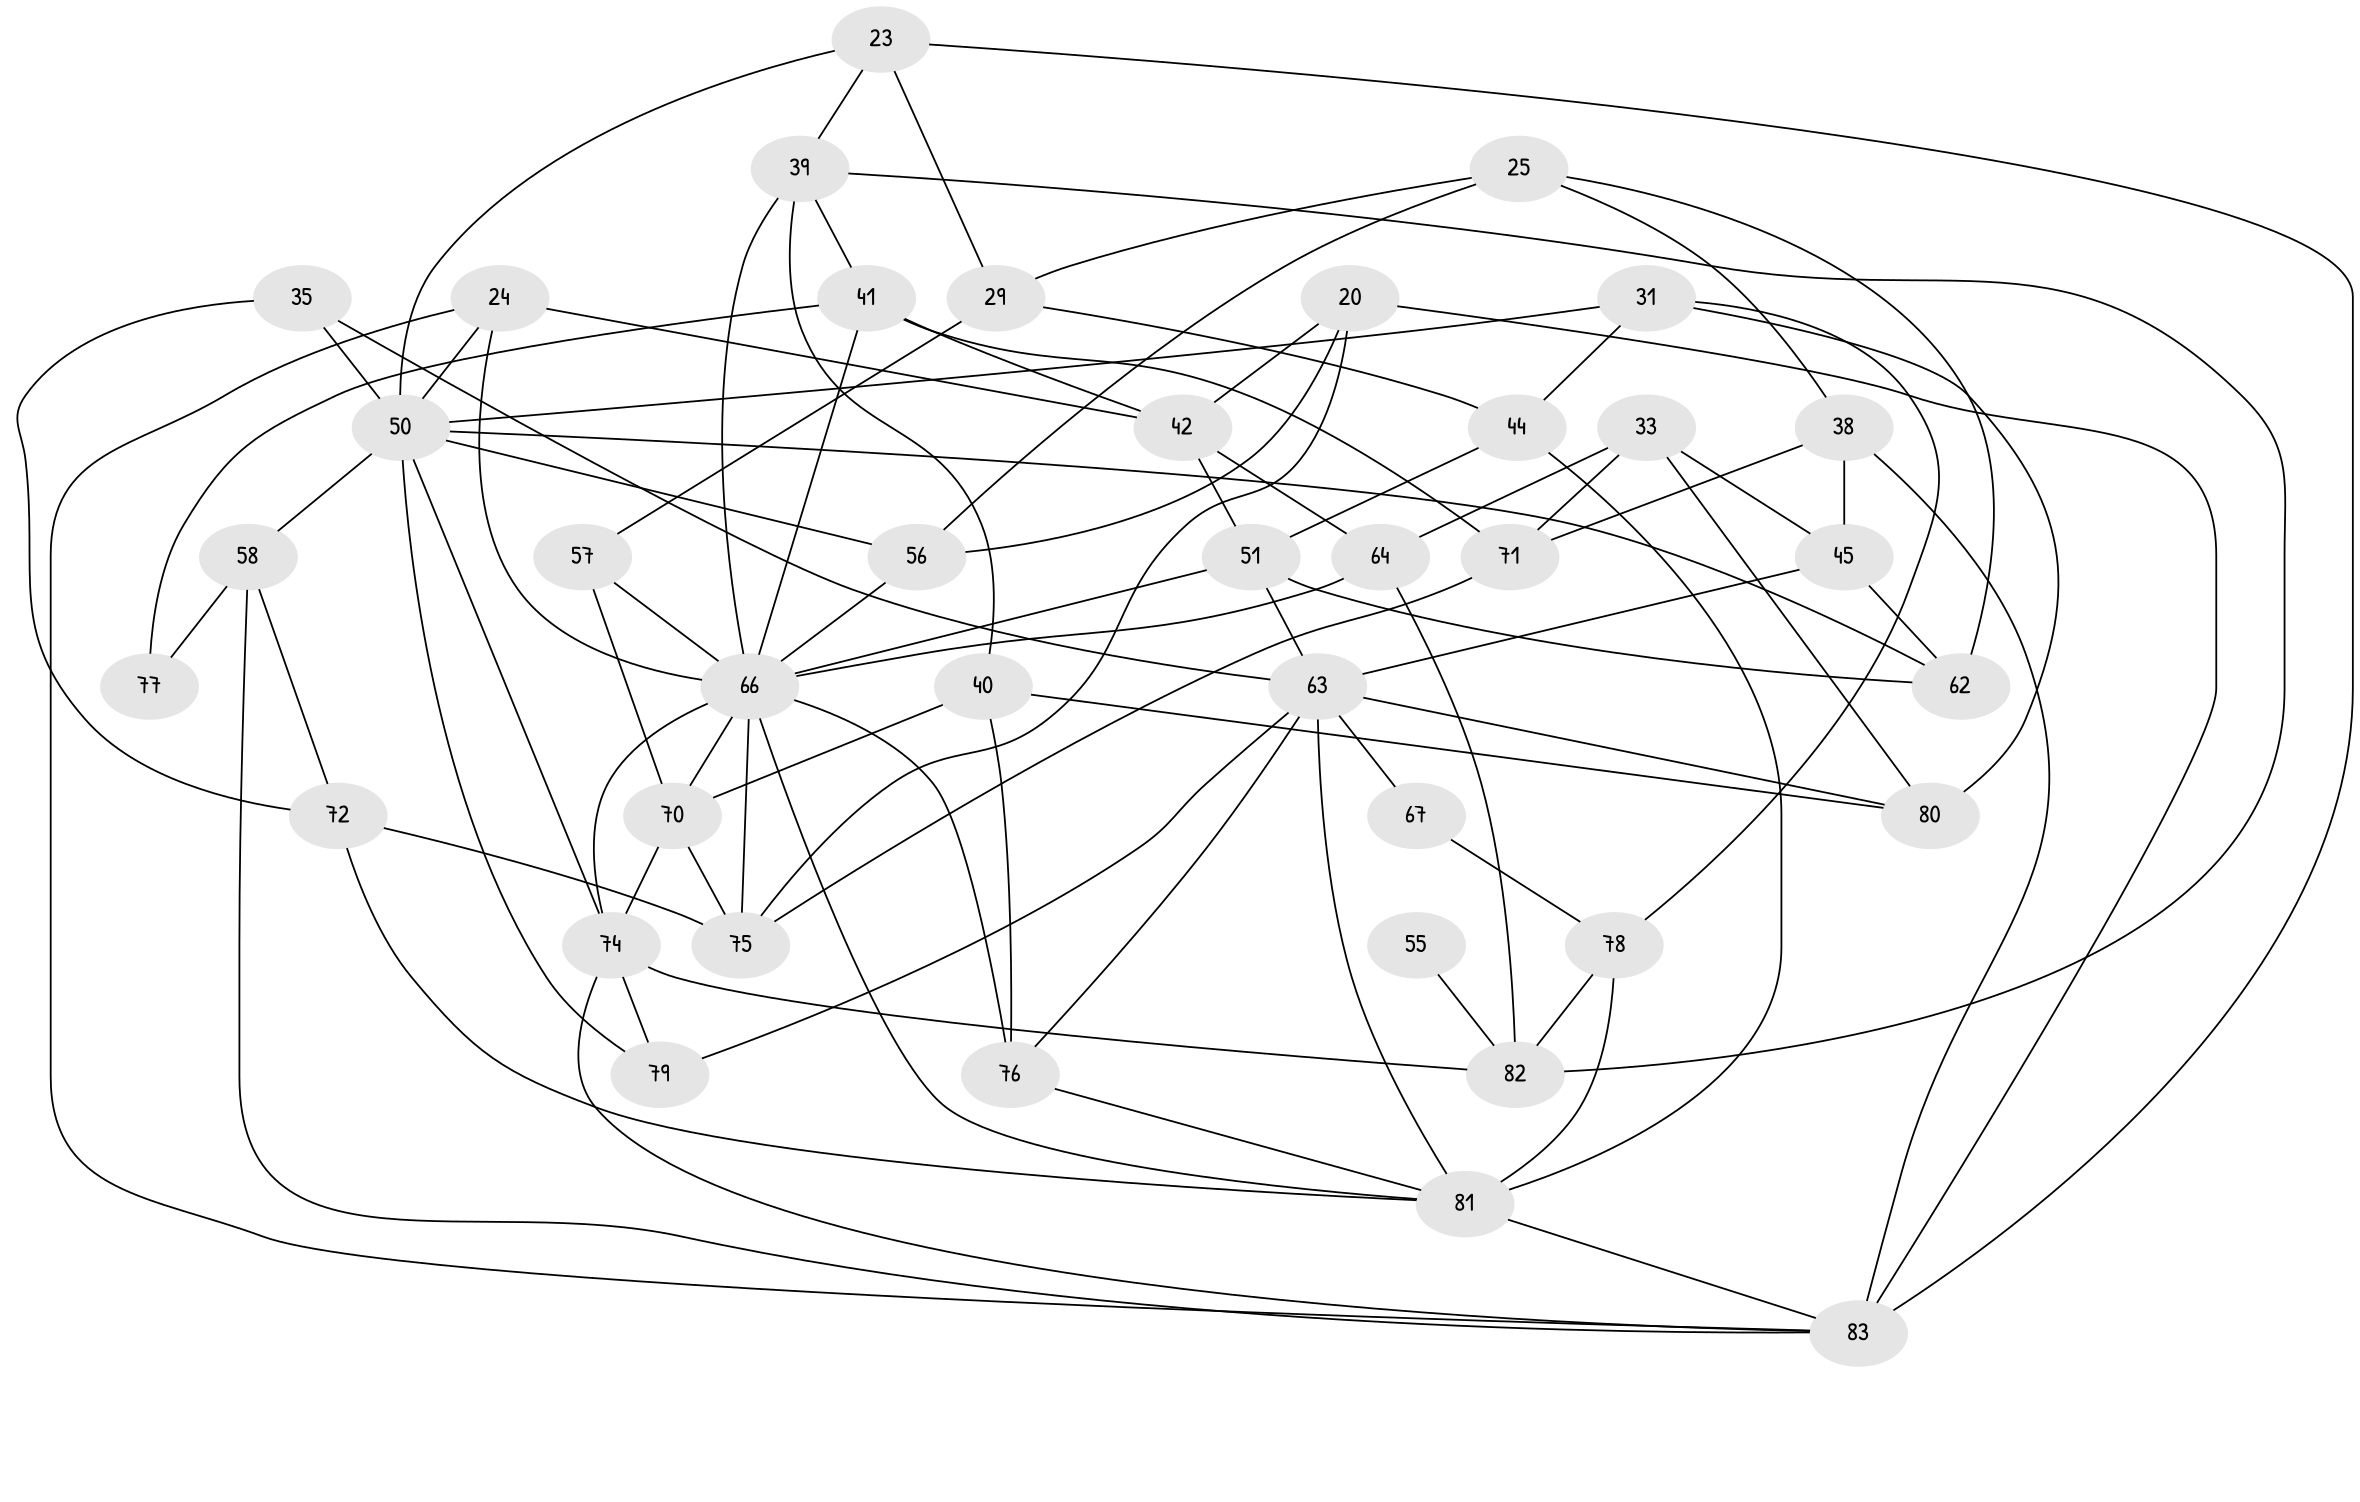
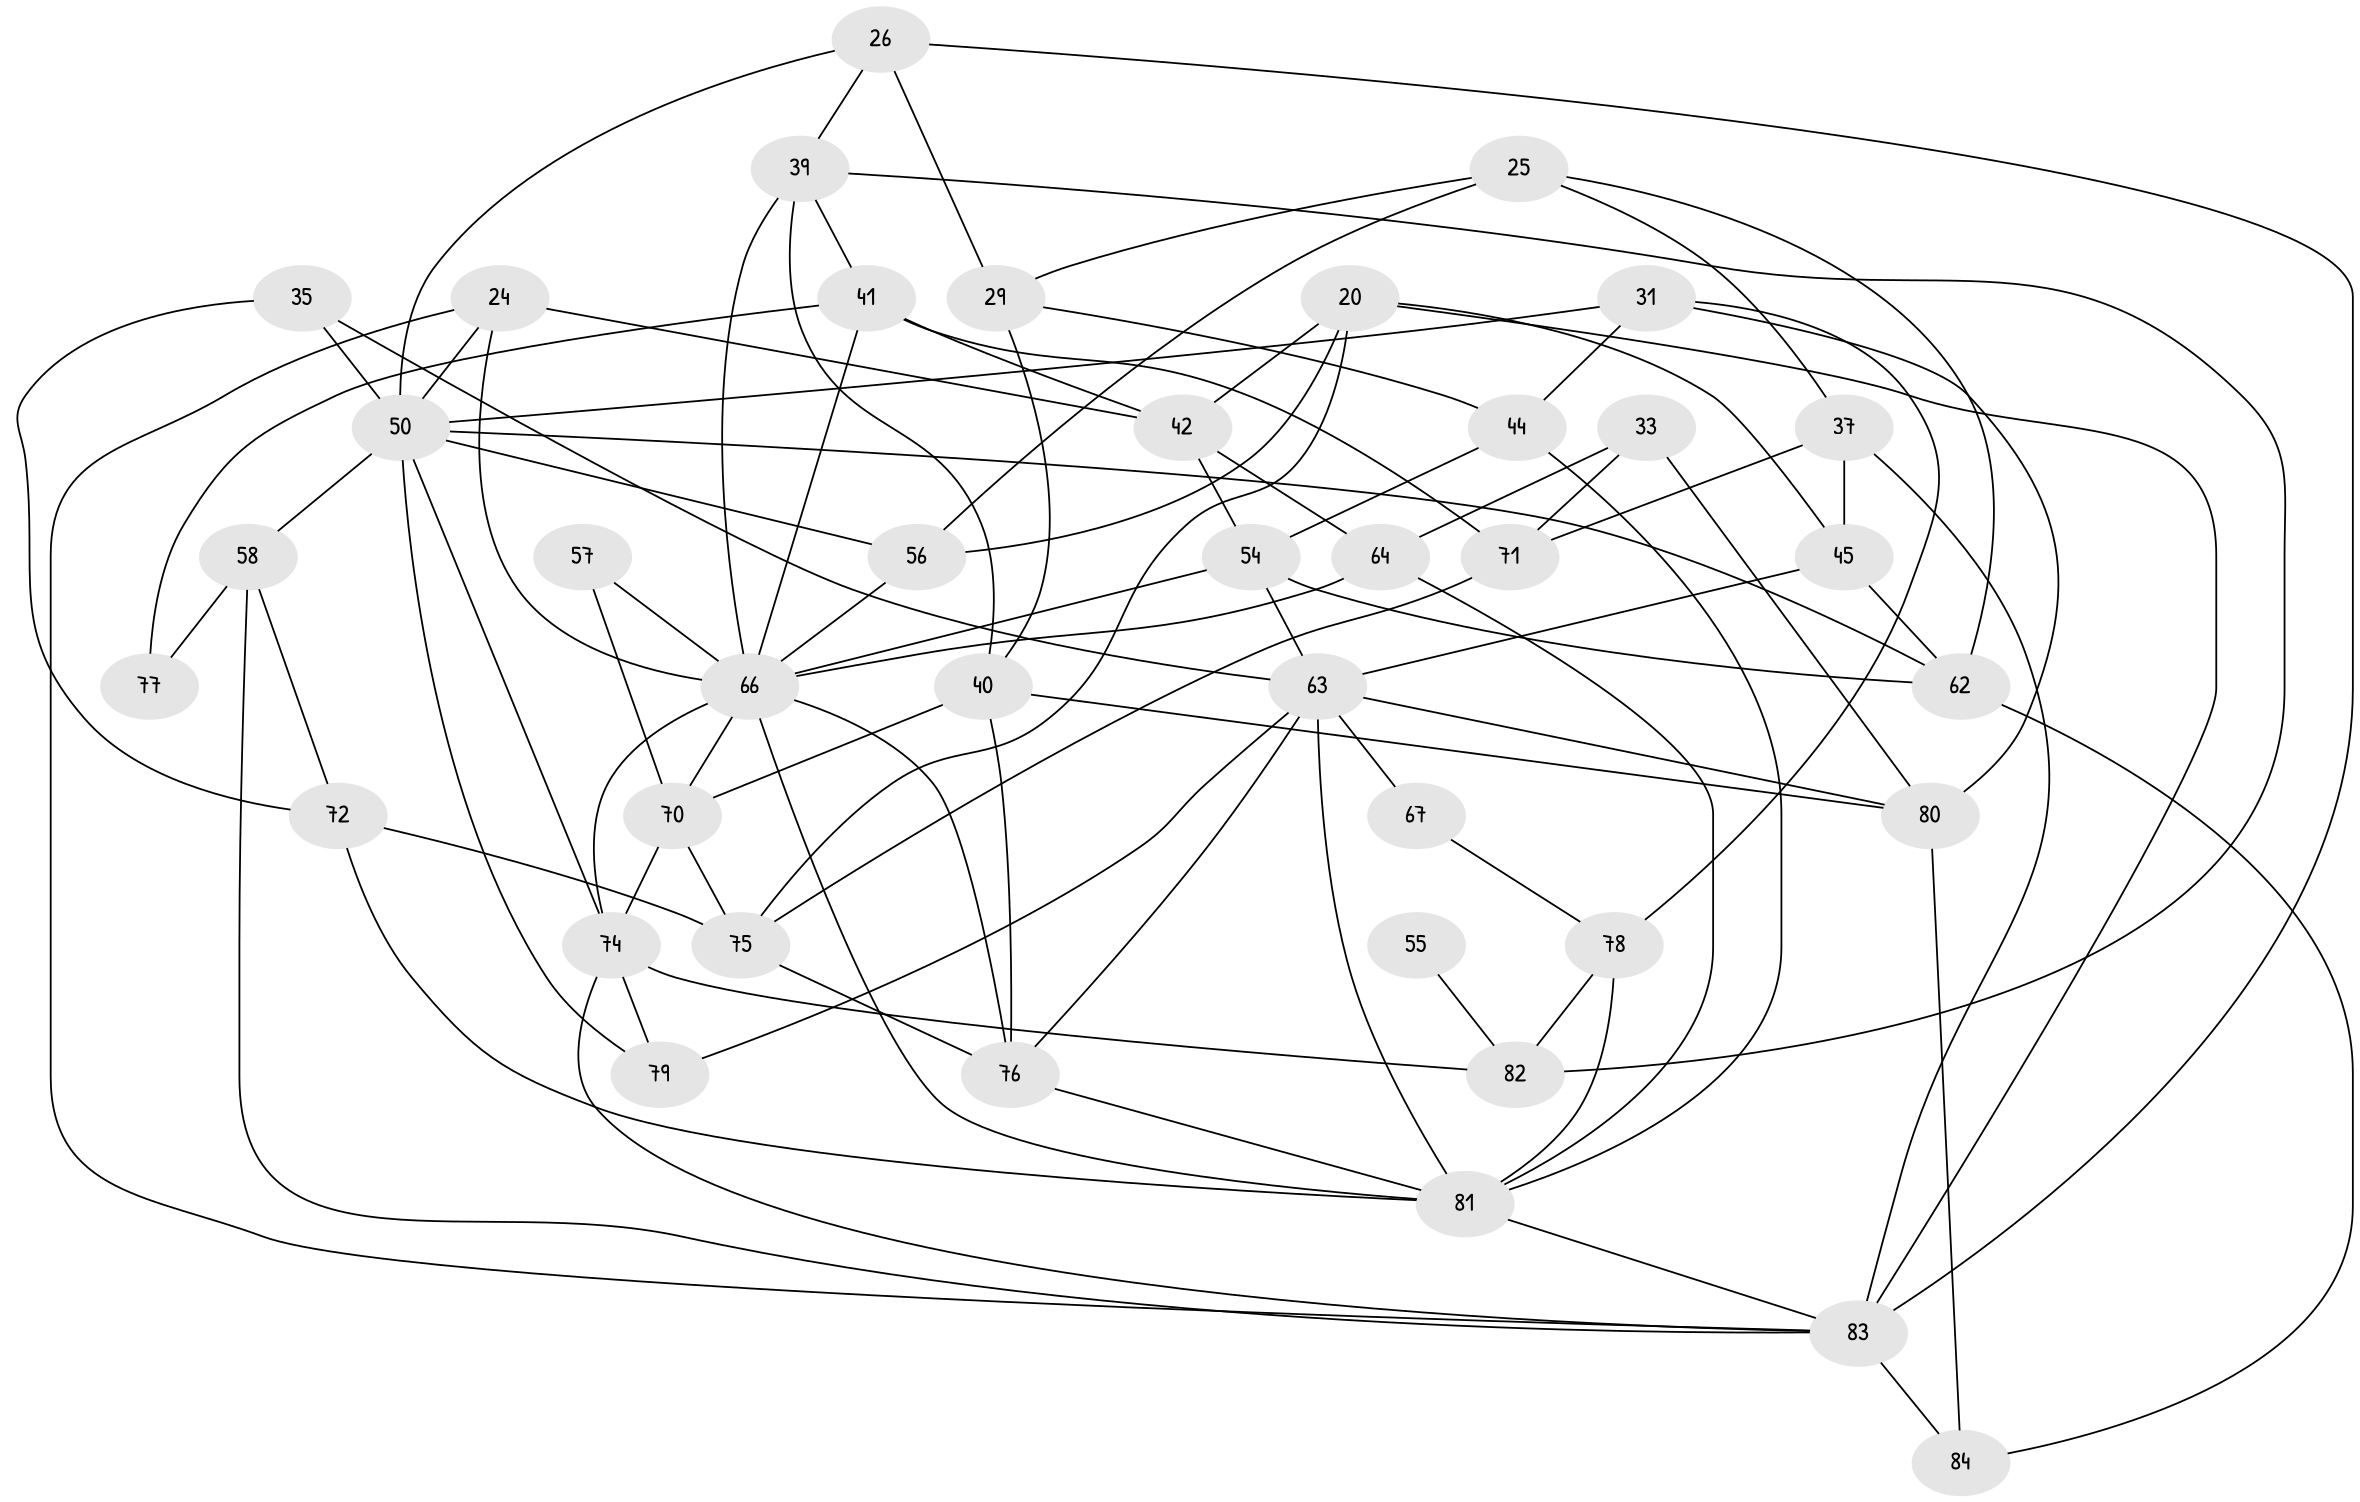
node "23": label "23" -> "26"
edge "29" -- "57": now "29" -- "40"
node "38": label "38" -> "37"
edge "33" -- "45": now "20" -- "45"
node "51": label "51" -> "54"
edge "64" -- "82": now "64" -- "81"
edge "66" -- "75": now "76" -- "75"
node "84": added
